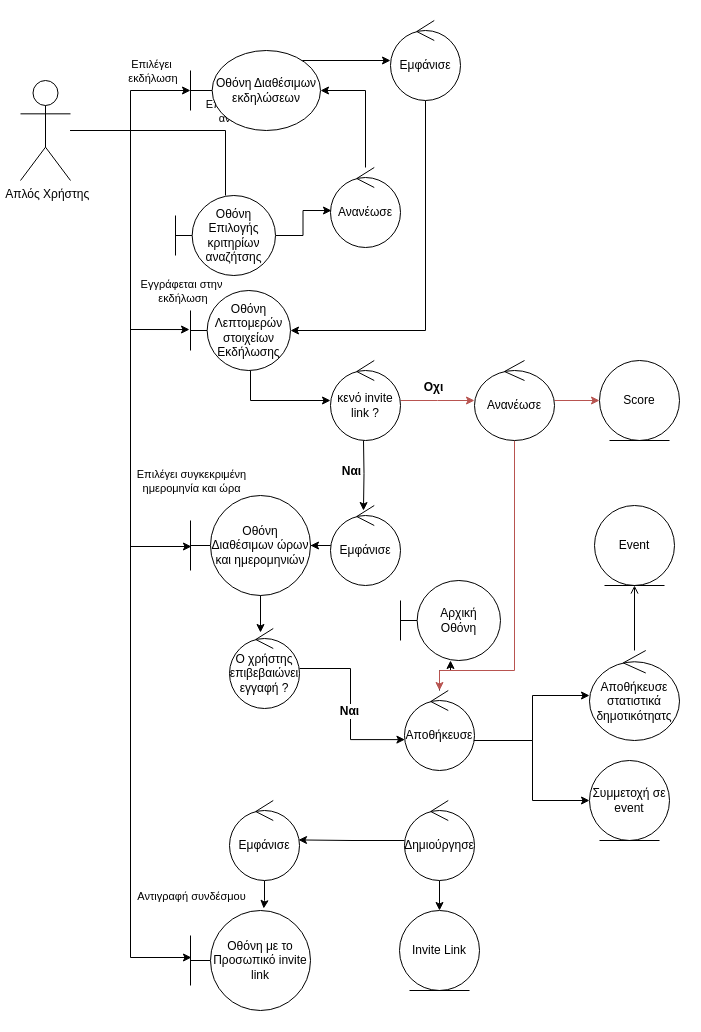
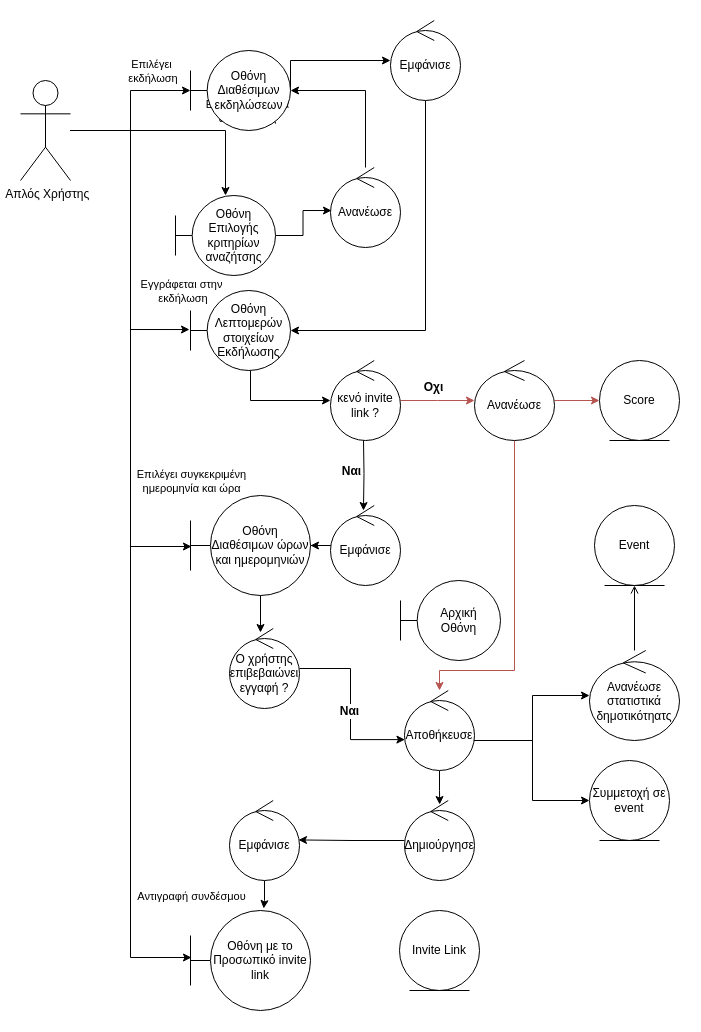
node "Οθόνη Διαθέσιμων εκδηλώσεων": size 130x80 -> 100x80
edge "Απλός Χρήστης" -- "Οθόνη Επιλογής κριτηρίων αναζήτσης": arrowhead none -> classic
edge "Αποθήκευσε" -> "Αρχική Οθόνη": now "Αποθήκευσε" -> "Δημιούργησε"
node "Αποθήκευσε στατιστικά δημοτικότηατς": label "Αποθήκευσε στατιστικά δημοτικότηατς" -> "Ανανέωσε στατιστικά δημοτικότηατς"
edge "Δημιούργησε" -> "Invite Link": removed
